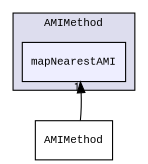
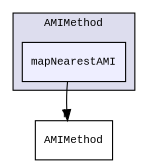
edge "AMIMethod" -> "mapNearestAMI": reversed
